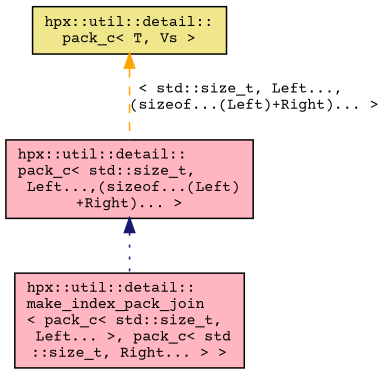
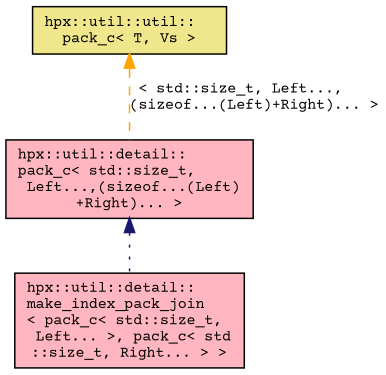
node "hpx::util::detail:: pack_c< T, Vs >": label "hpx::util::detail:: pack_c< T, Vs >" -> "hpx::util::util:: pack_c< T, Vs >"
